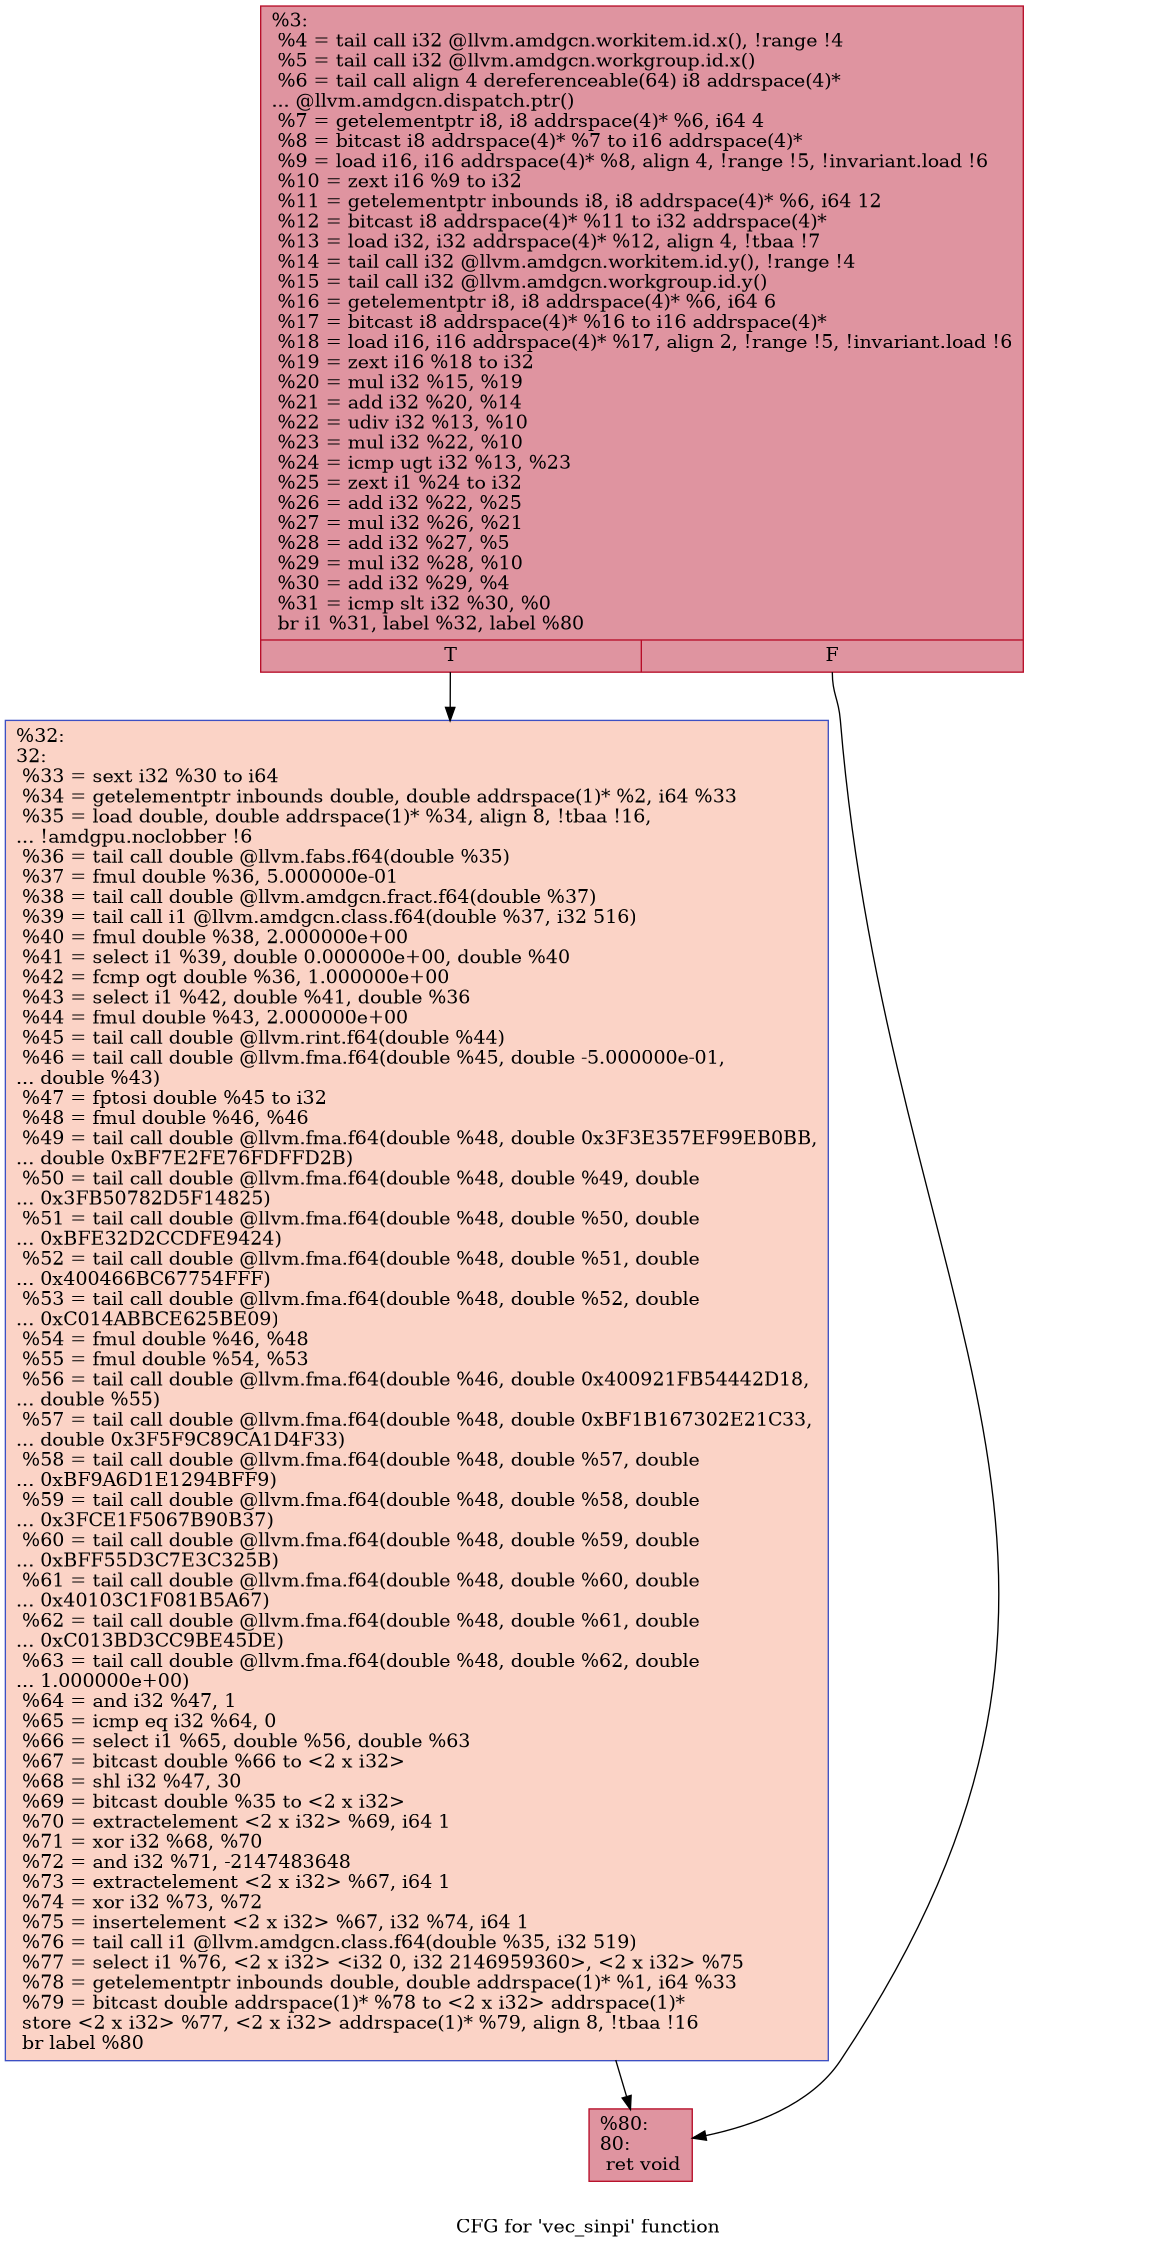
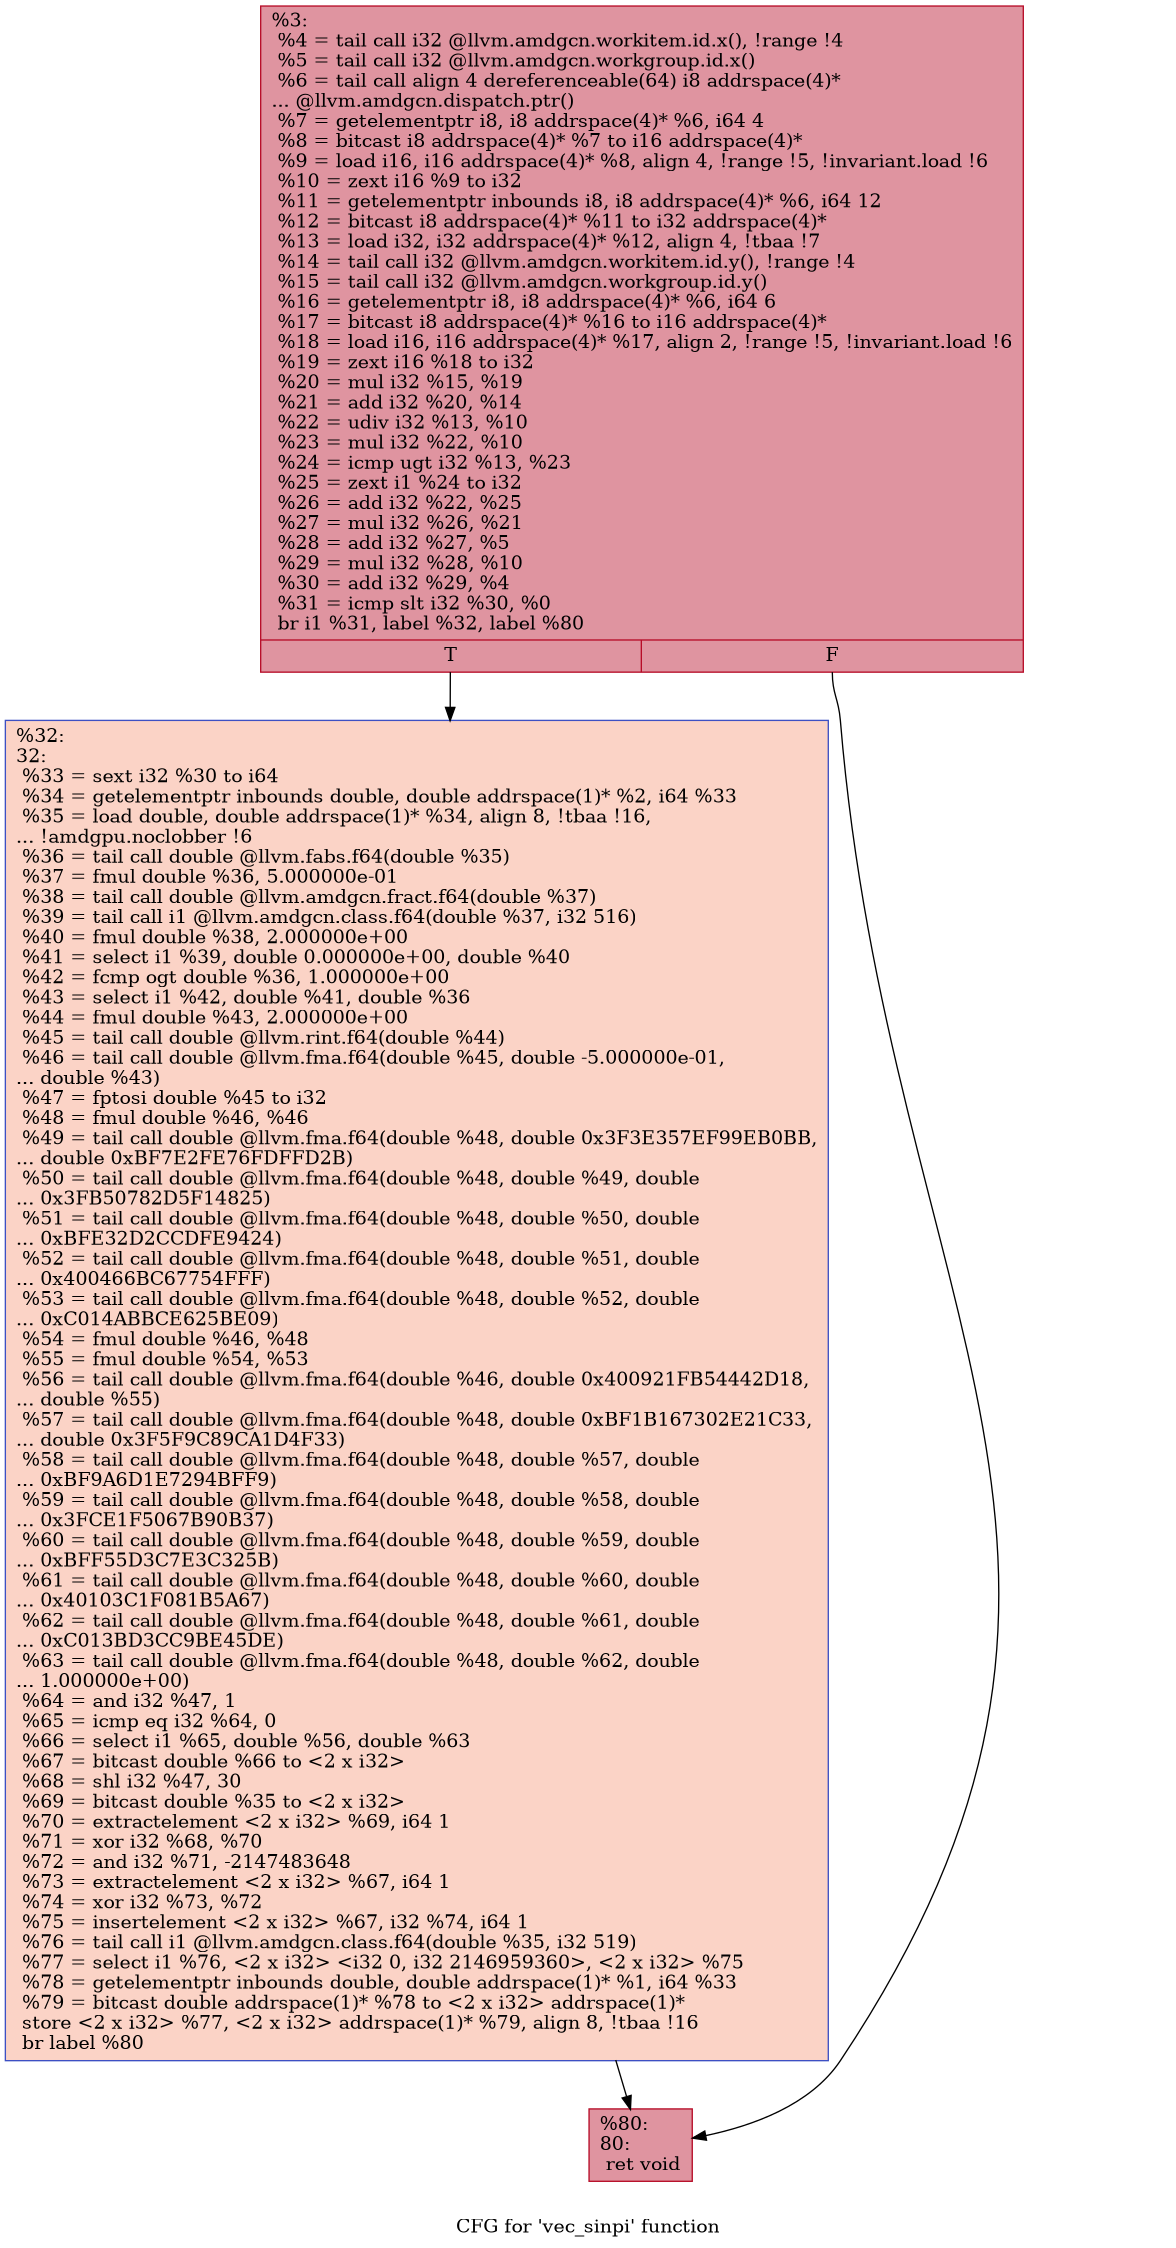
node "%32:": text "... 0xBF9A6D1E1294BFF9)" -> "... 0xBF9A6D1E7294BFF9)"
